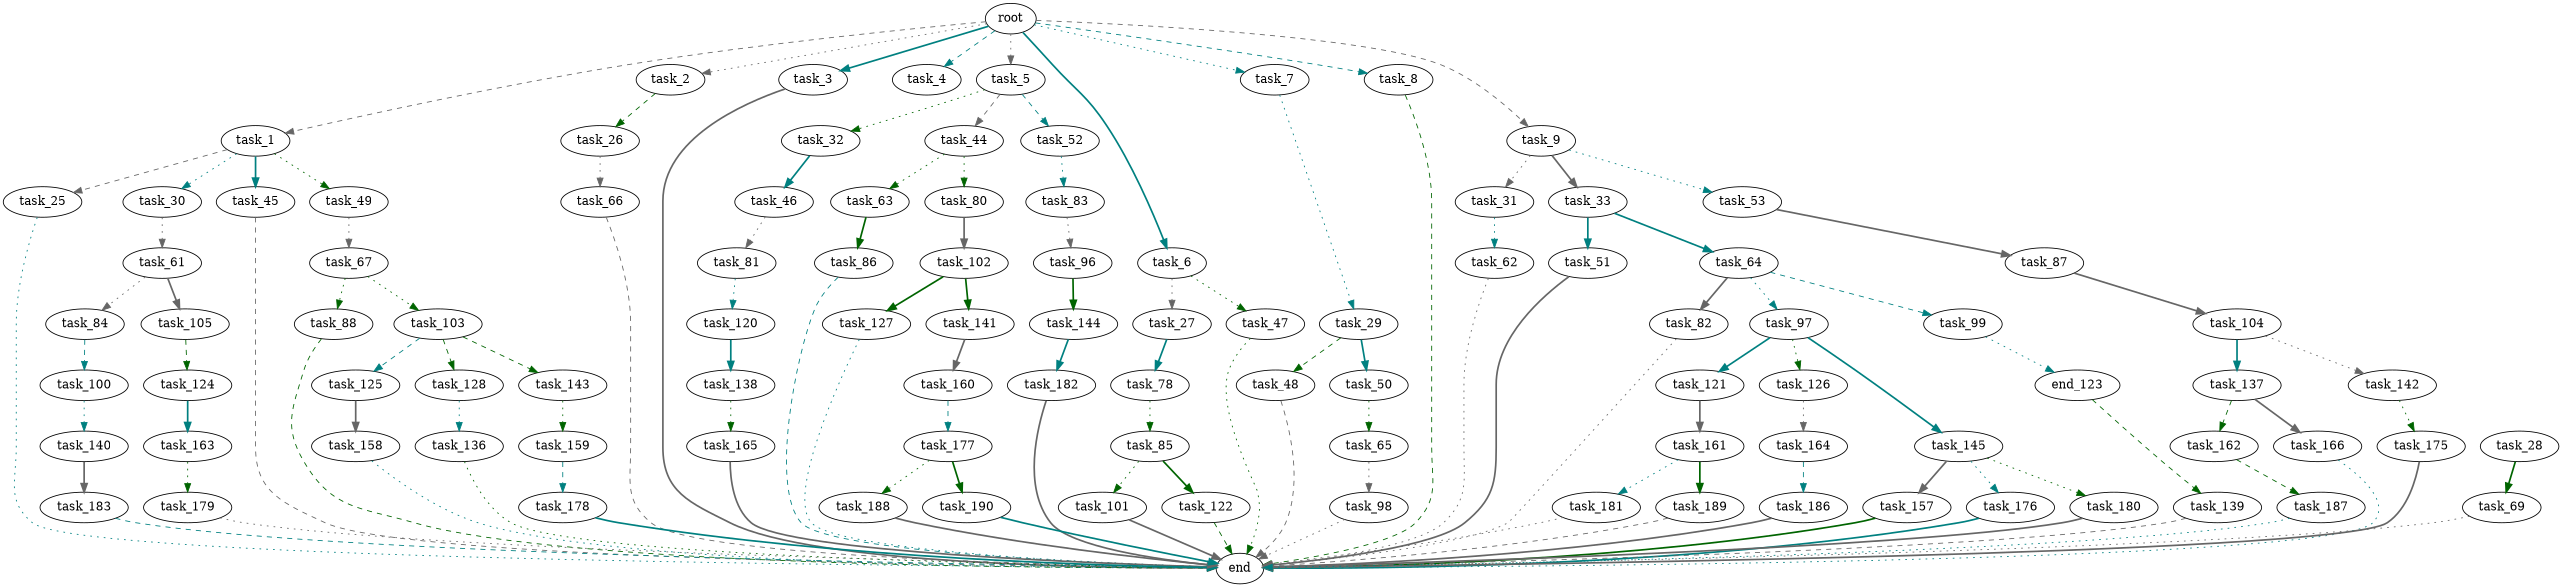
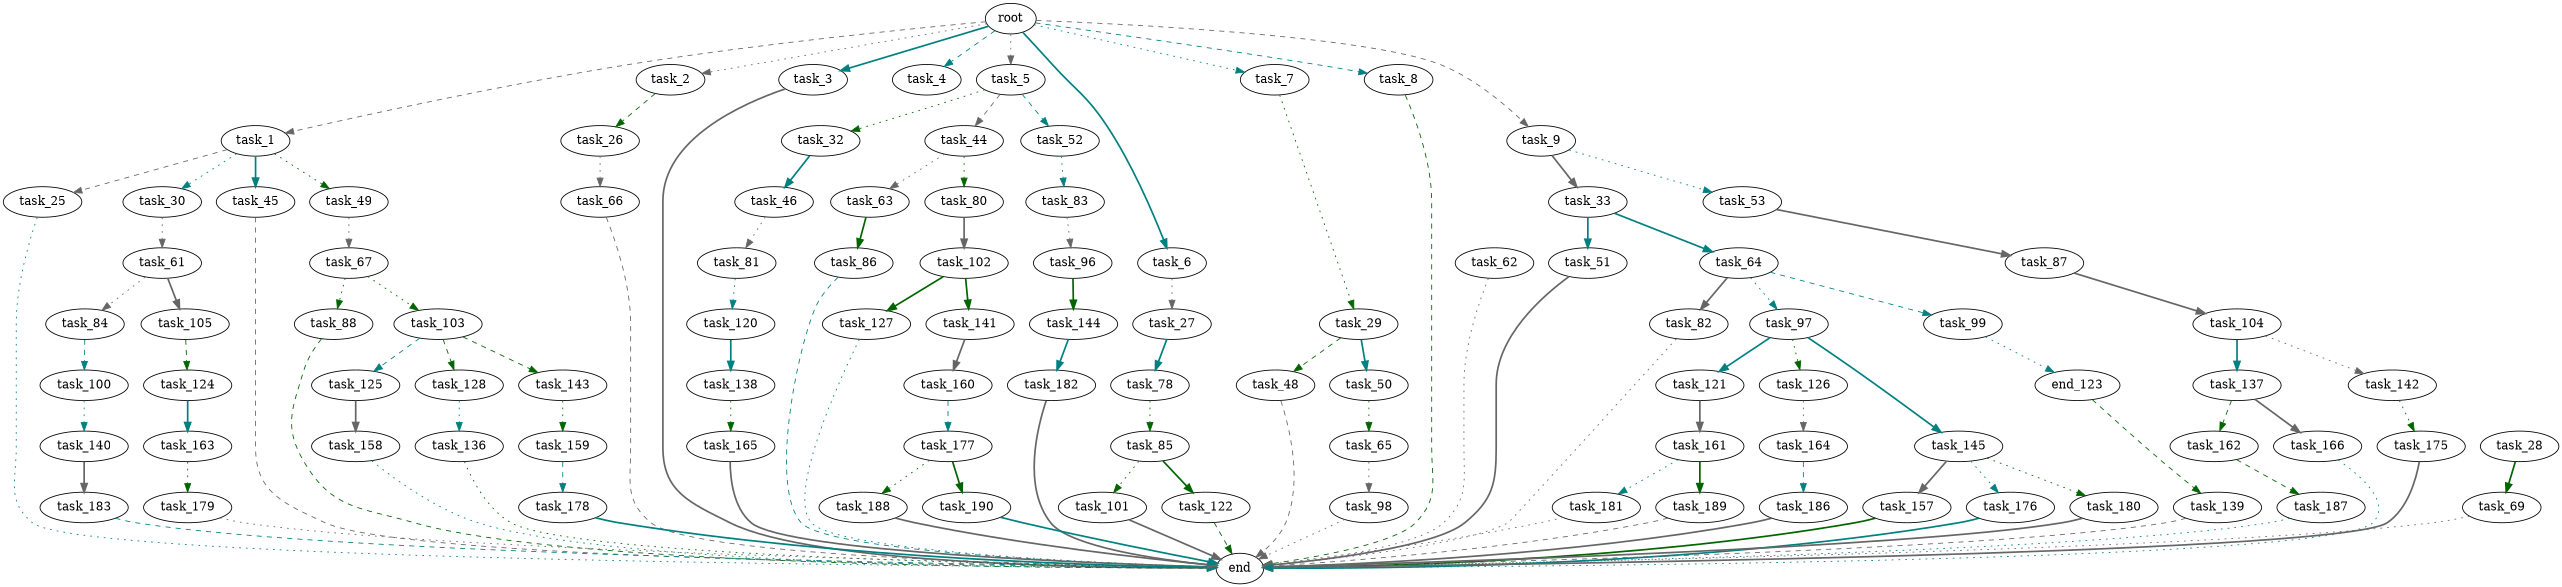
edge "task_44" -> "task_63": color darkgreen -> gray40
edge "task_7" -> "task_29": color teal -> darkgreen
node "task_31": removed
node "task_47": removed
